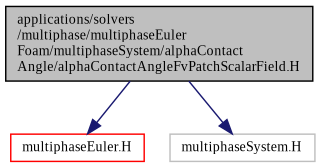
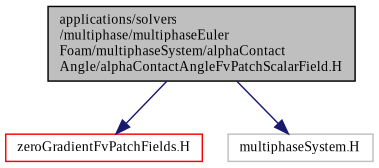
node "multiphaseEuler.H": label "multiphaseEuler.H" -> "zeroGradientFvPatchFields.H"
